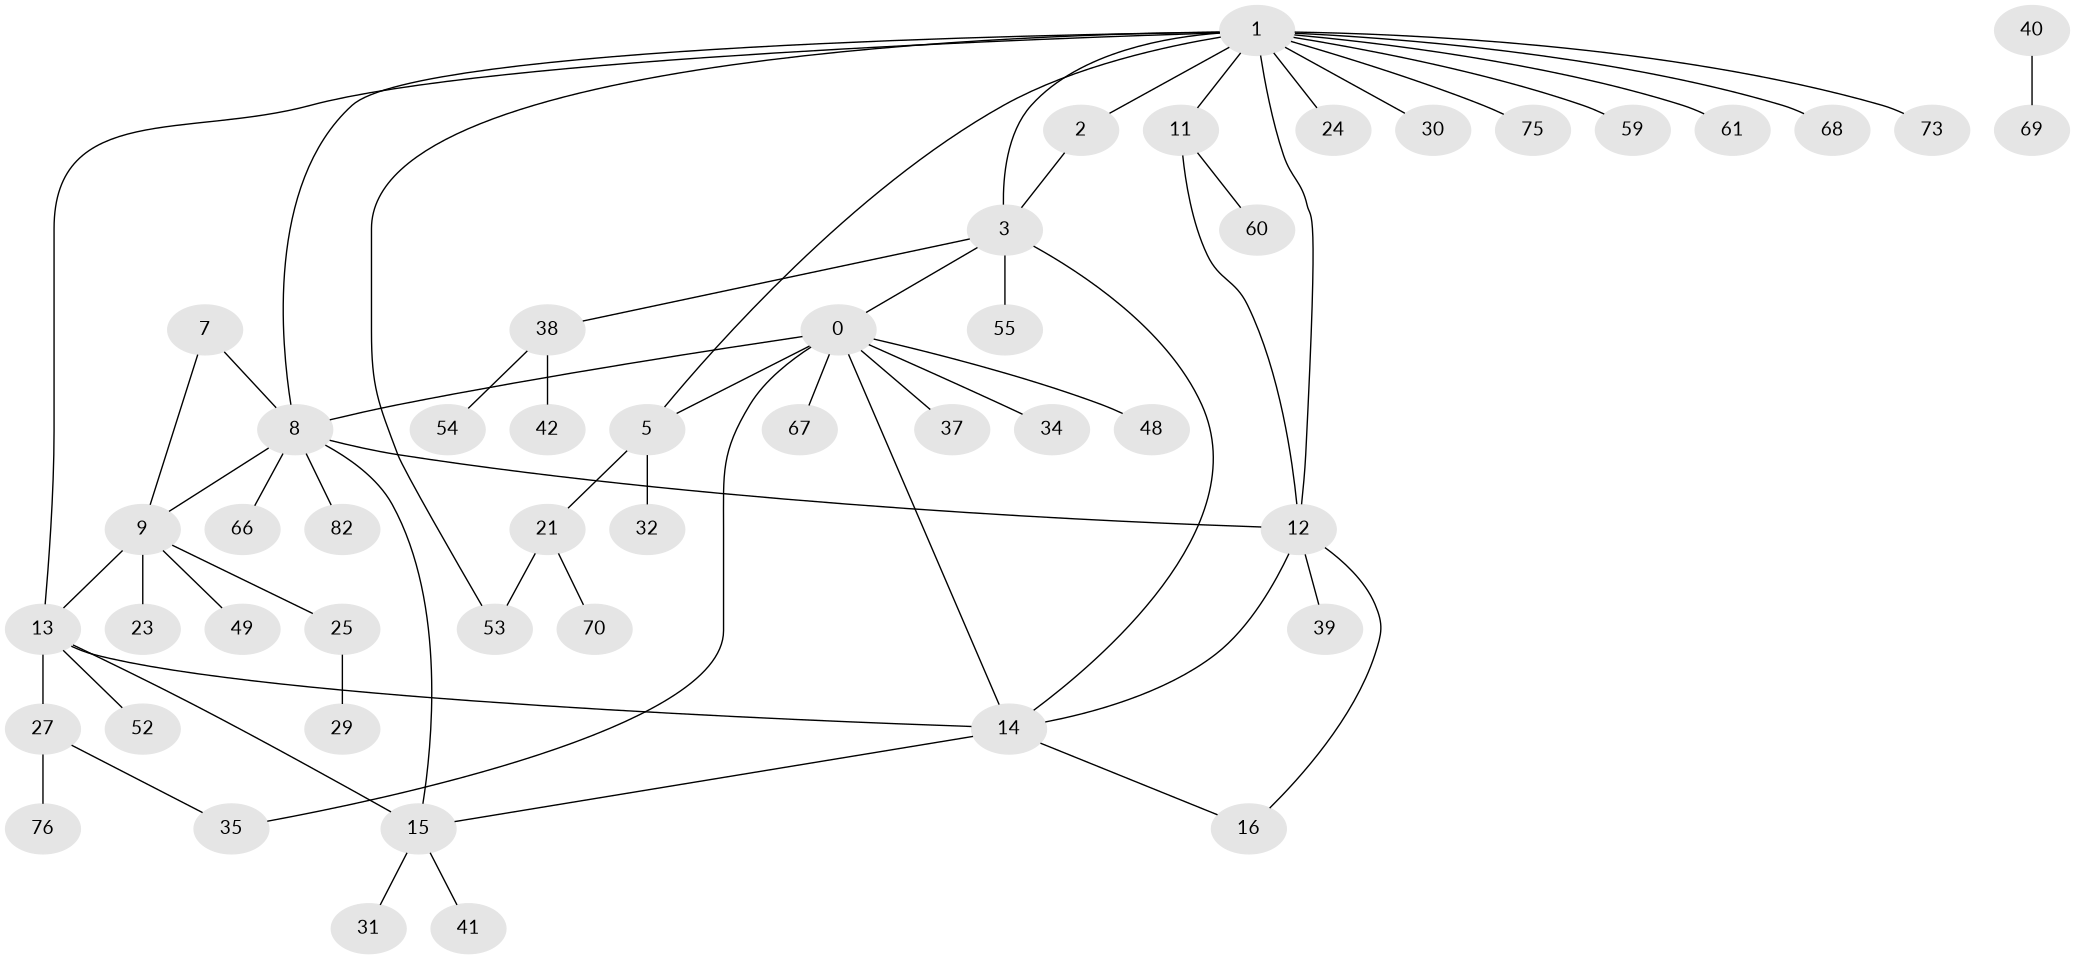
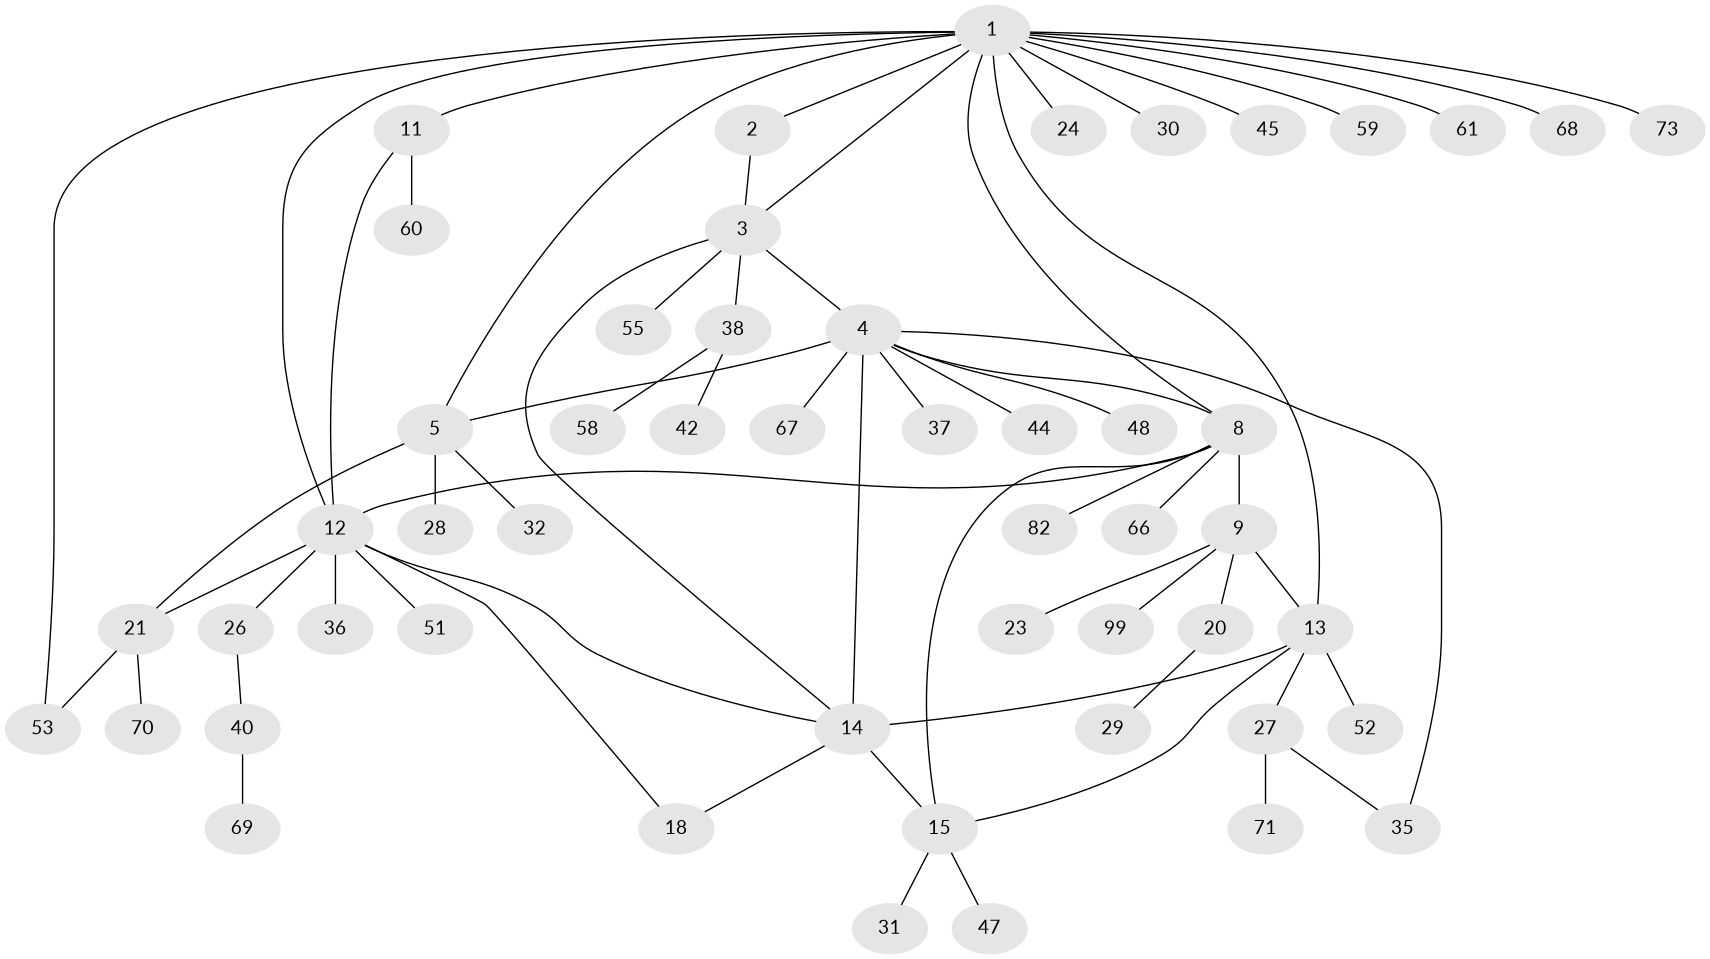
node "75": label "75" -> "45"
node "7": removed
node "0": label "0" -> "4"
node "54": label "54" -> "58"
node "34": label "34" -> "44"
node "28": added
edge "12" -- "21": added
node "26": added
node "49": label "49" -> "99"
node "25": label "25" -> "20"
node "51": added
node "39": label "39" -> "36"
node "76": label "76" -> "71"
node "16": label "16" -> "18"
node "41": label "41" -> "47"
